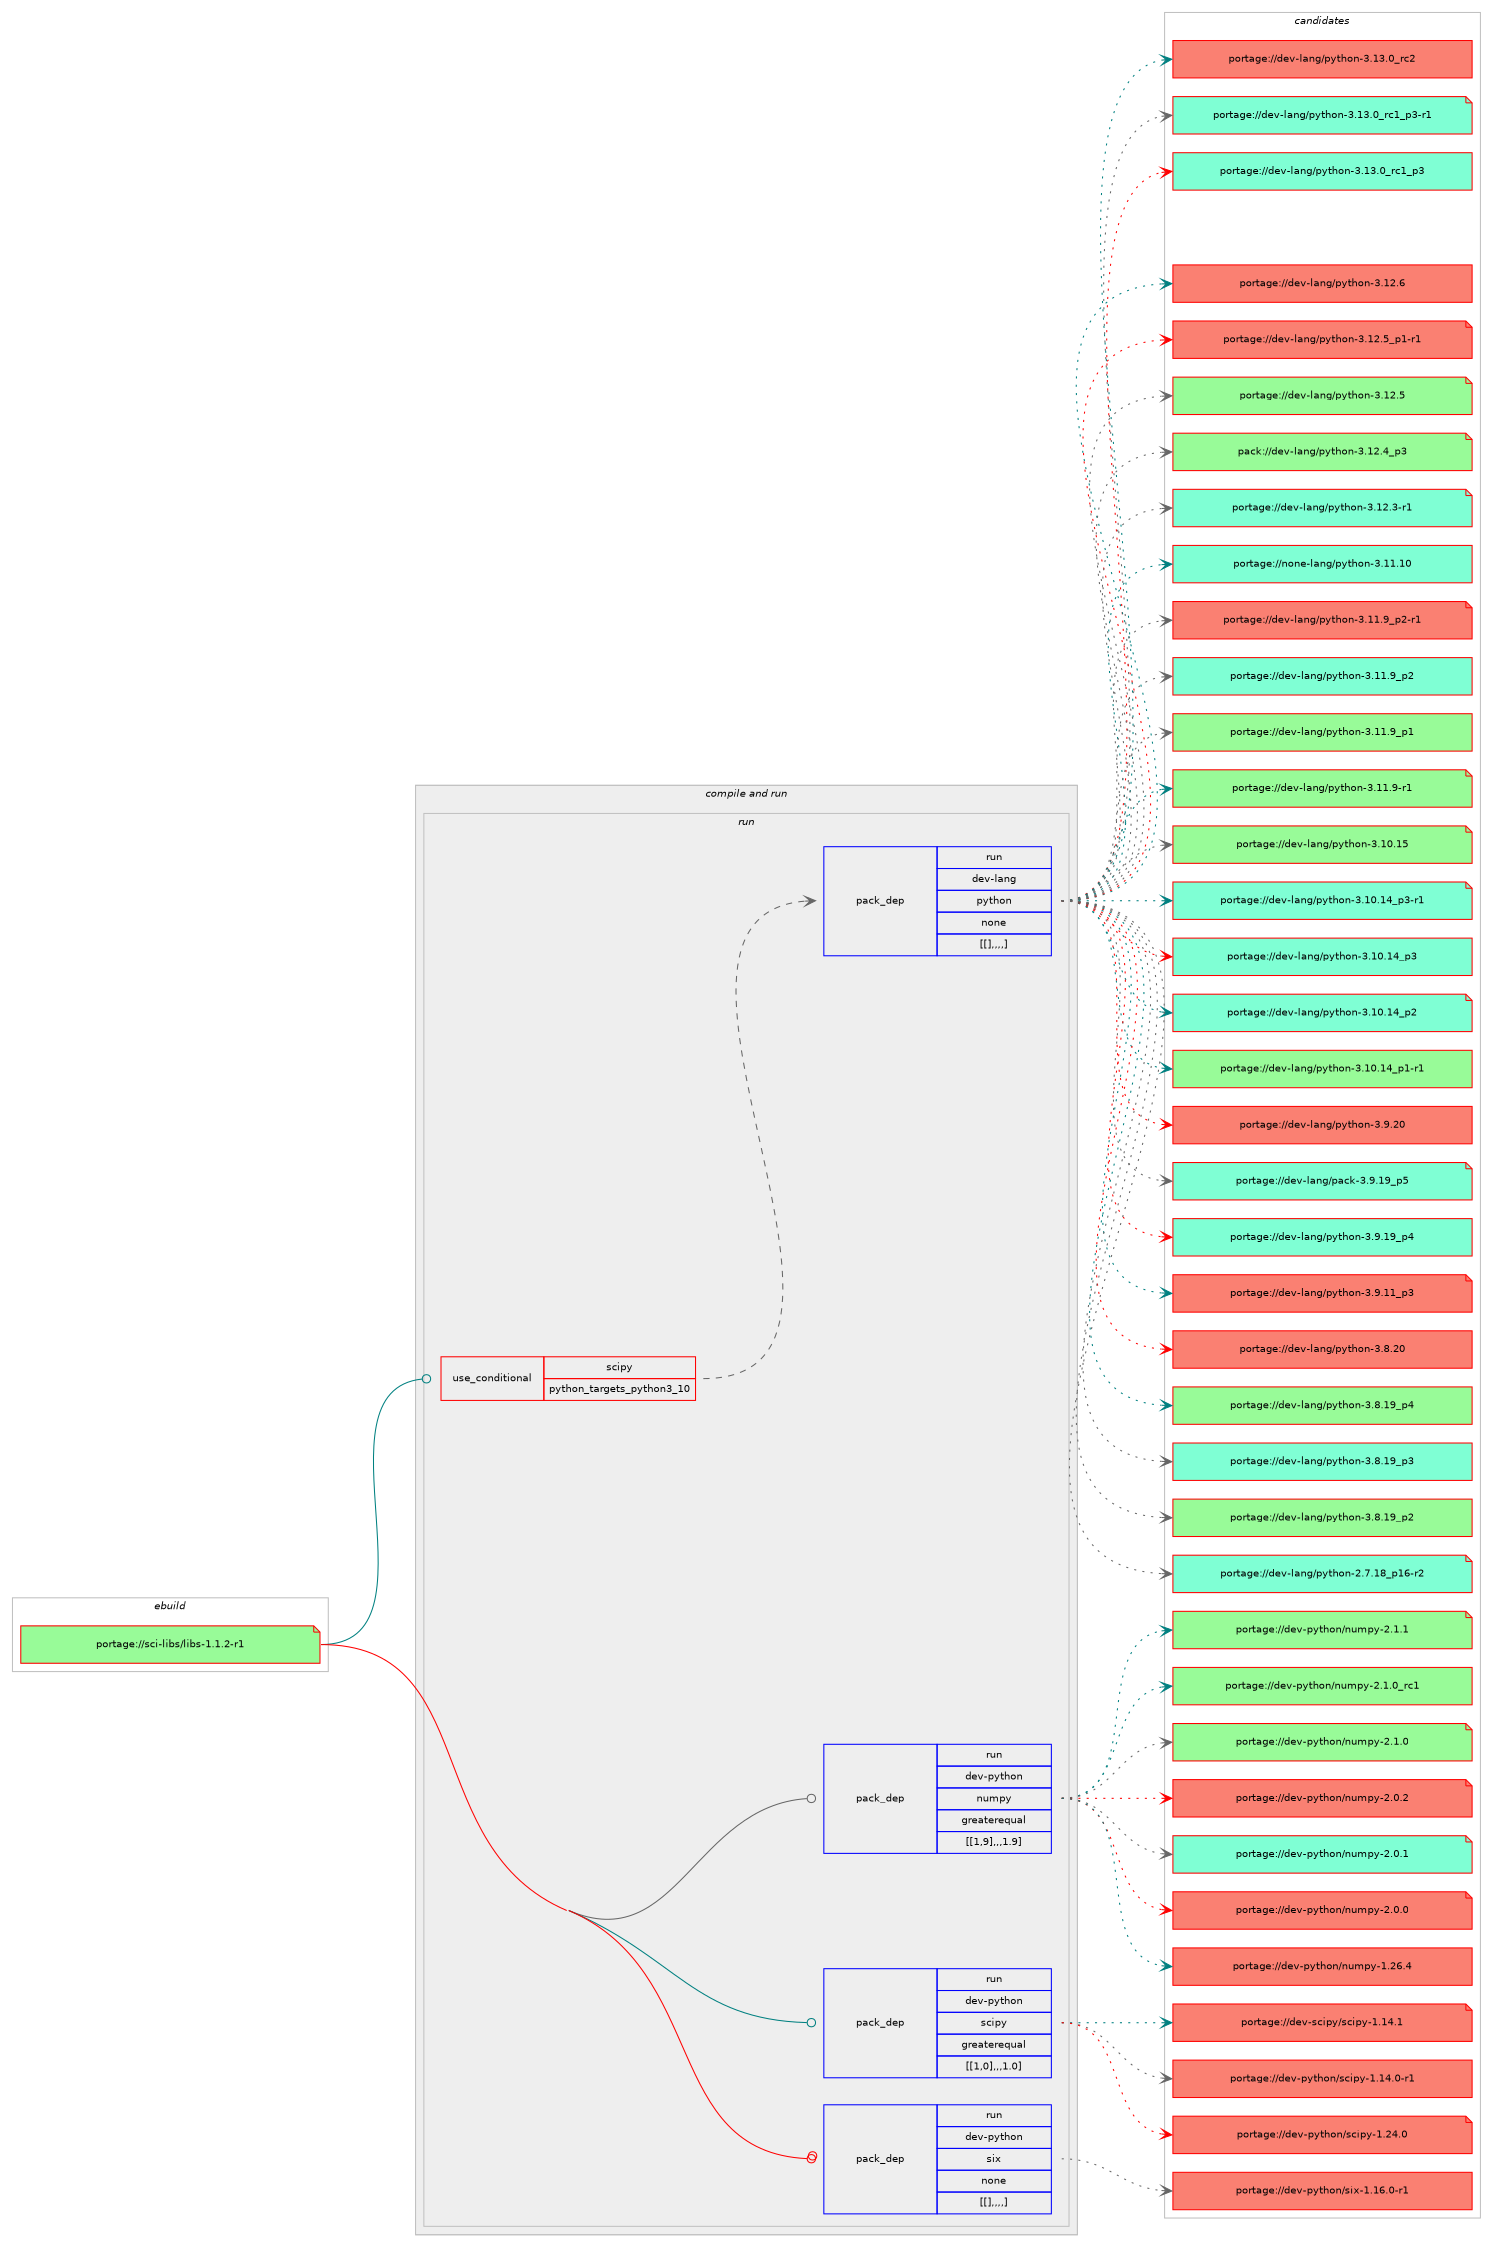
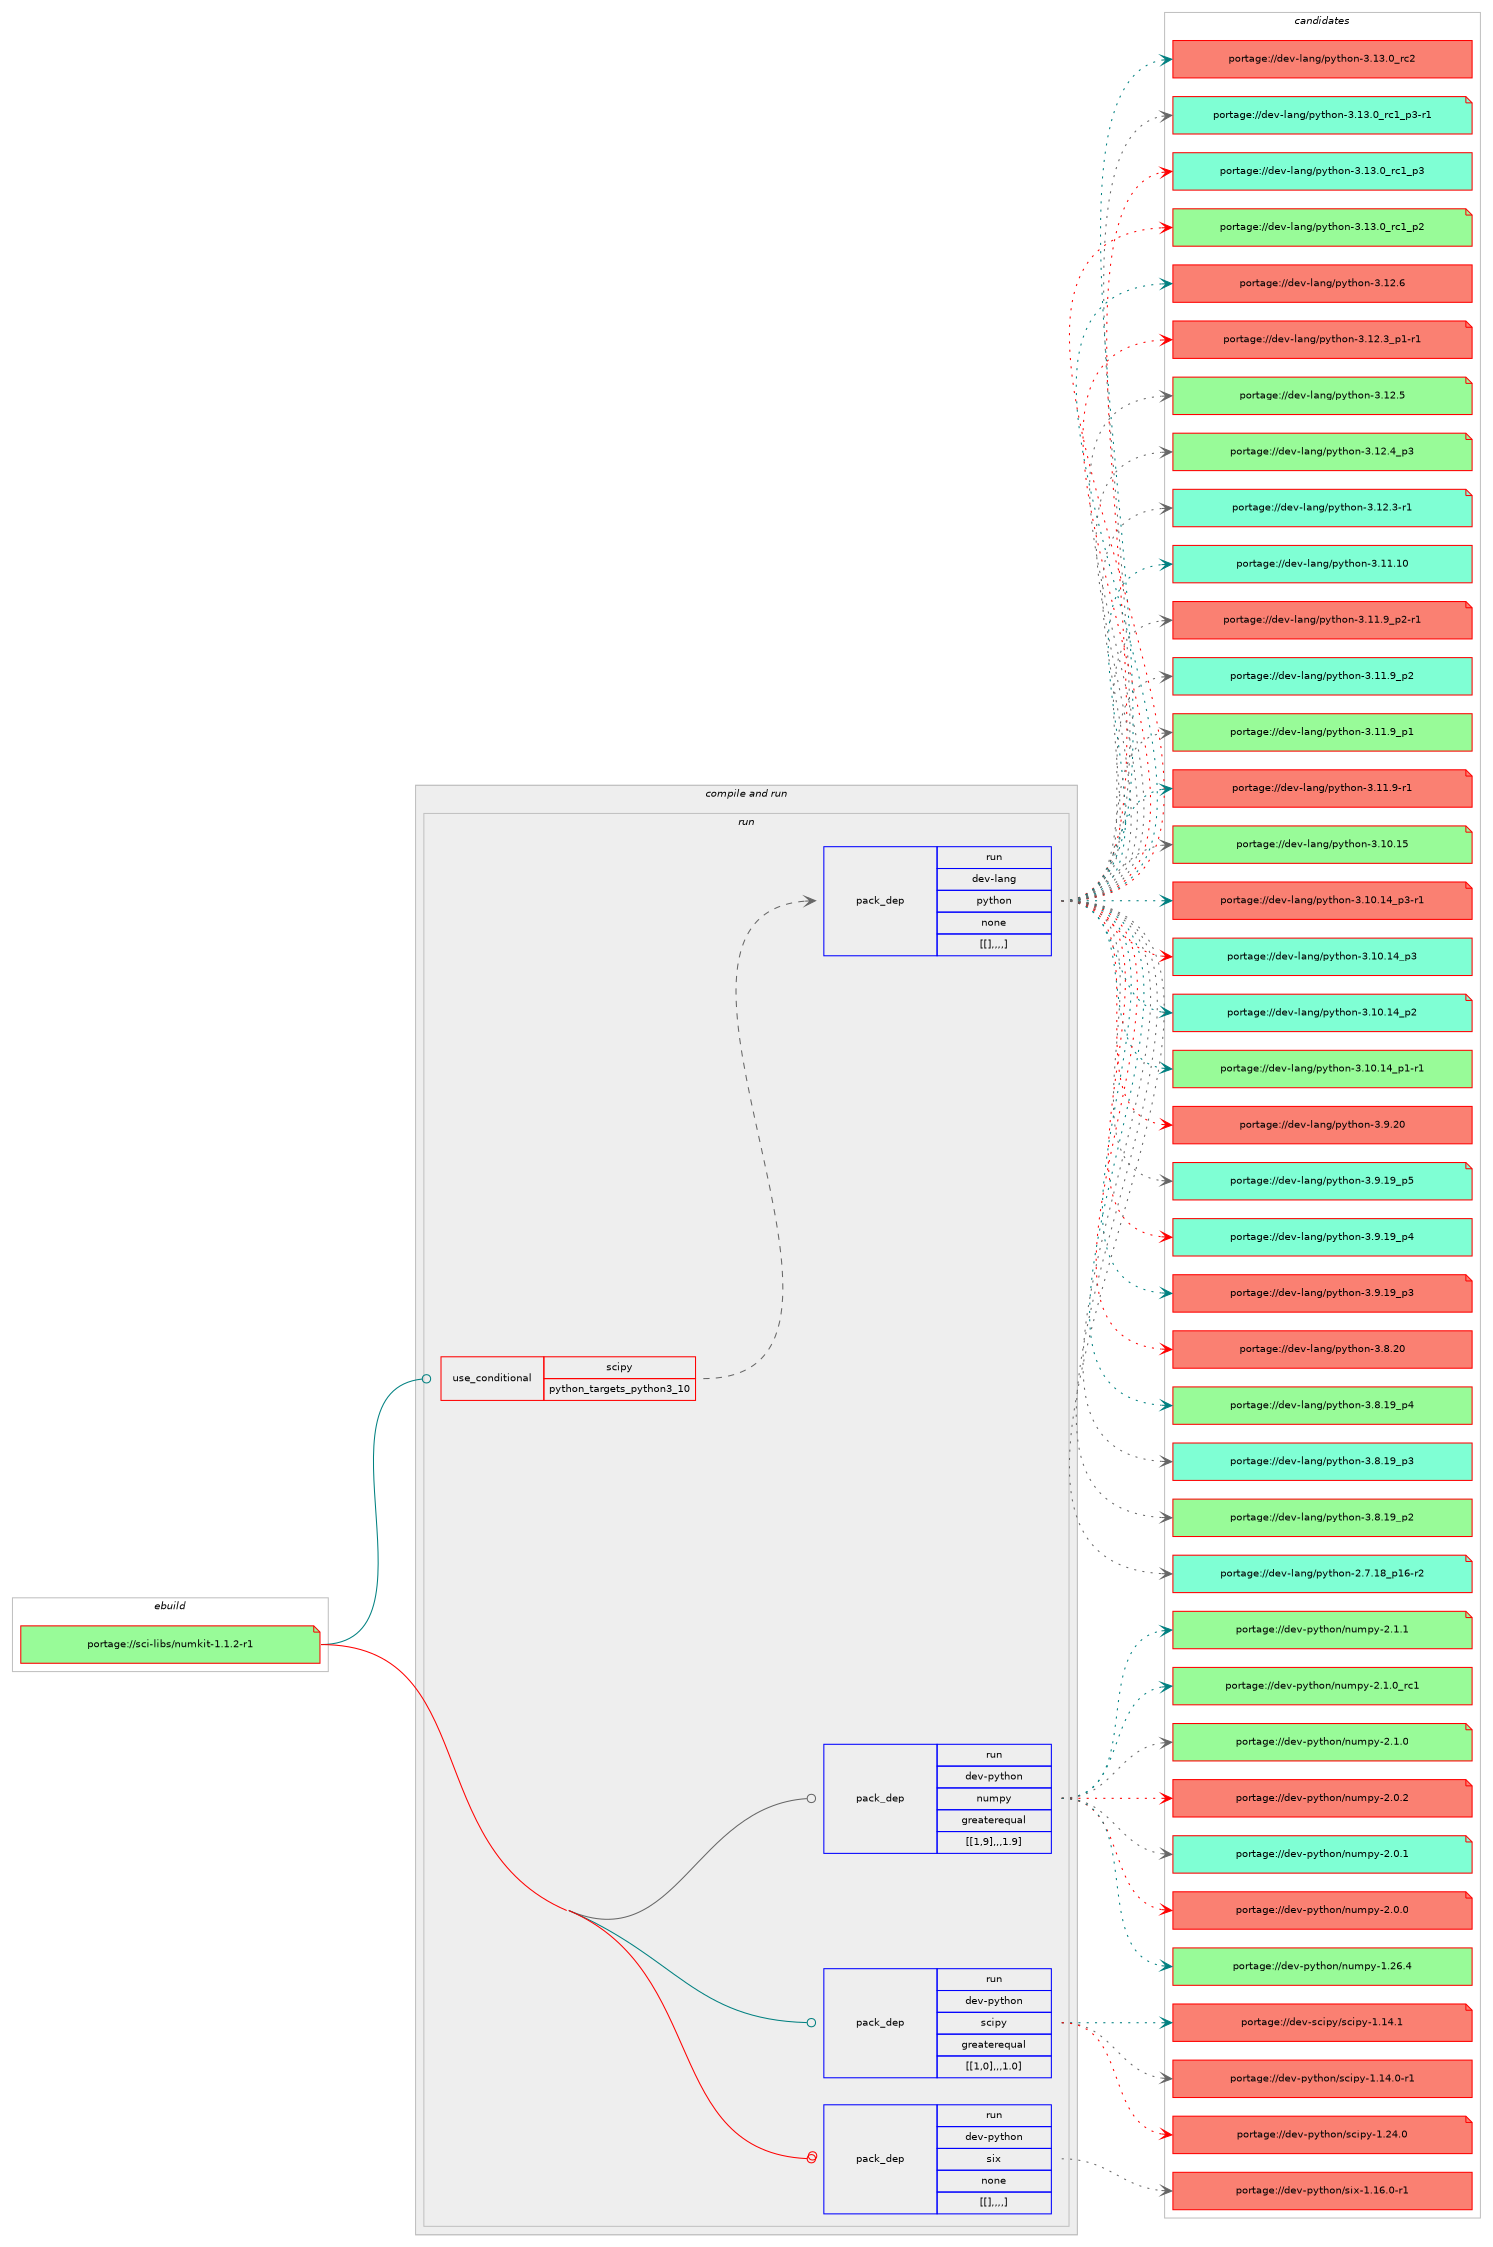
node "portage://dev-lang/python-3.13.0_rc1_p2": added
node "portage://dev-lang/python-3.12.5_p1-r1": label "portage://dev-lang/python-3.12.5_p1-r1" -> "portage://dev-lang/python-3.12.3_p1-r1"
node "pack://dev-lang/python-3.12.4_p3": label "pack://dev-lang/python-3.12.4_p3" -> "portage://dev-lang/python-3.12.4_p3"
node "portage://none-lang/python-3.11.10": label "portage://none-lang/python-3.11.10" -> "portage://dev-lang/python-3.11.10"
node "portage://dev-lang/python-3.11.9-r1": fillcolor palegreen -> salmon
node "portage://dev-lang/python-3.10.14_p3-r1": fillcolor aquamarine -> salmon
node "portage://dev-lang/pack-3.9.19_p5": label "portage://dev-lang/pack-3.9.19_p5" -> "portage://dev-lang/python-3.9.19_p5"
node "portage://dev-lang/python-3.9.11_p3": label "portage://dev-lang/python-3.9.11_p3" -> "portage://dev-lang/python-3.9.19_p3"
node "portage://sci-libs/libs-1.1.2-r1": label "portage://sci-libs/libs-1.1.2-r1" -> "portage://sci-libs/numkit-1.1.2-r1"
node "portage://dev-python/numpy-1.26.4": fillcolor salmon -> palegreen
